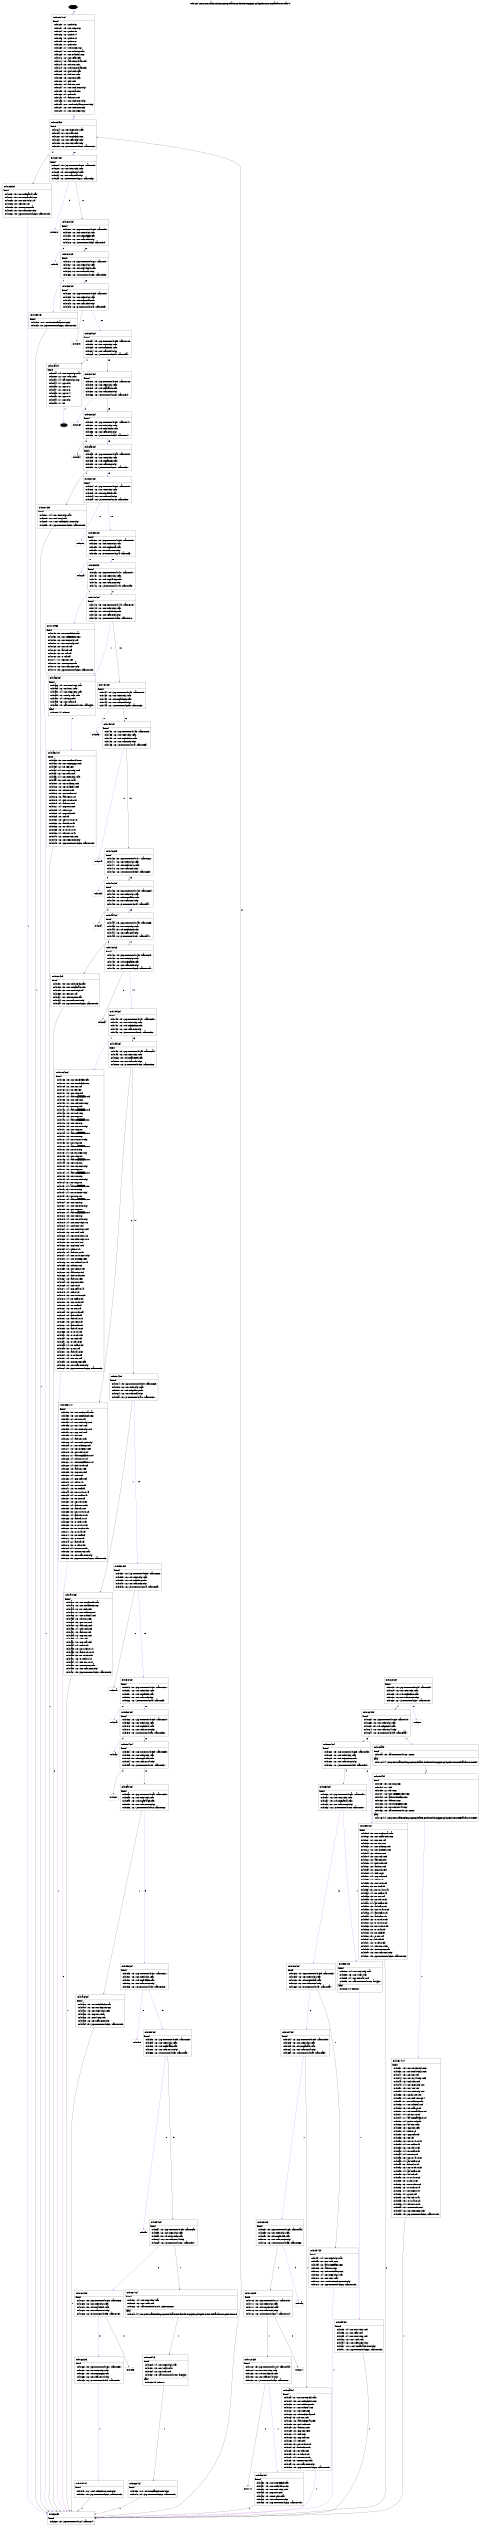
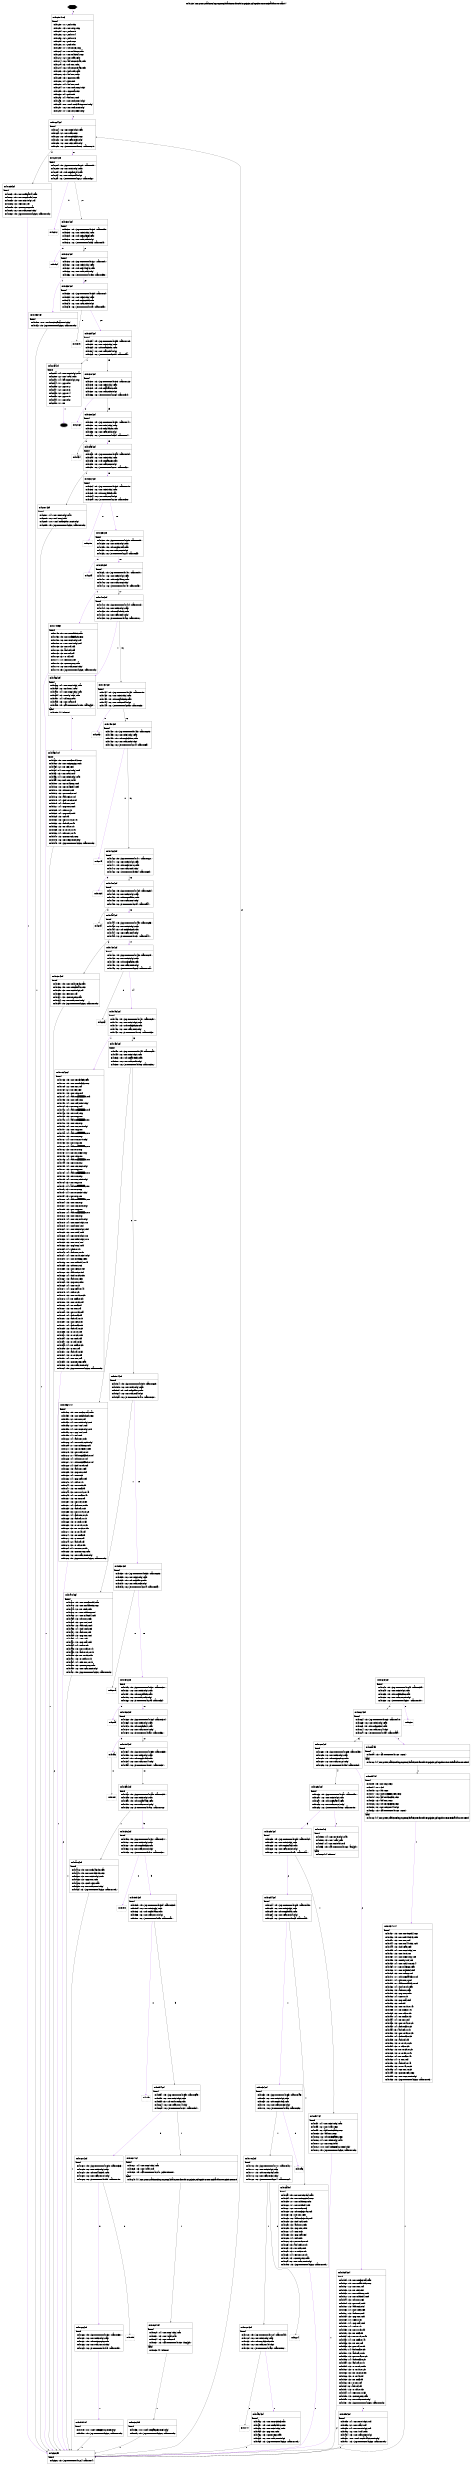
edge "0x401584 [28]" -> "0x4018e7": now "0x401fa2" -> "0x4018e7"
edge "0x4019e8 [16]" -> "0x4019f8 [30]": now "0x401b5d [137]" -> "0x4019f8 [30]"
